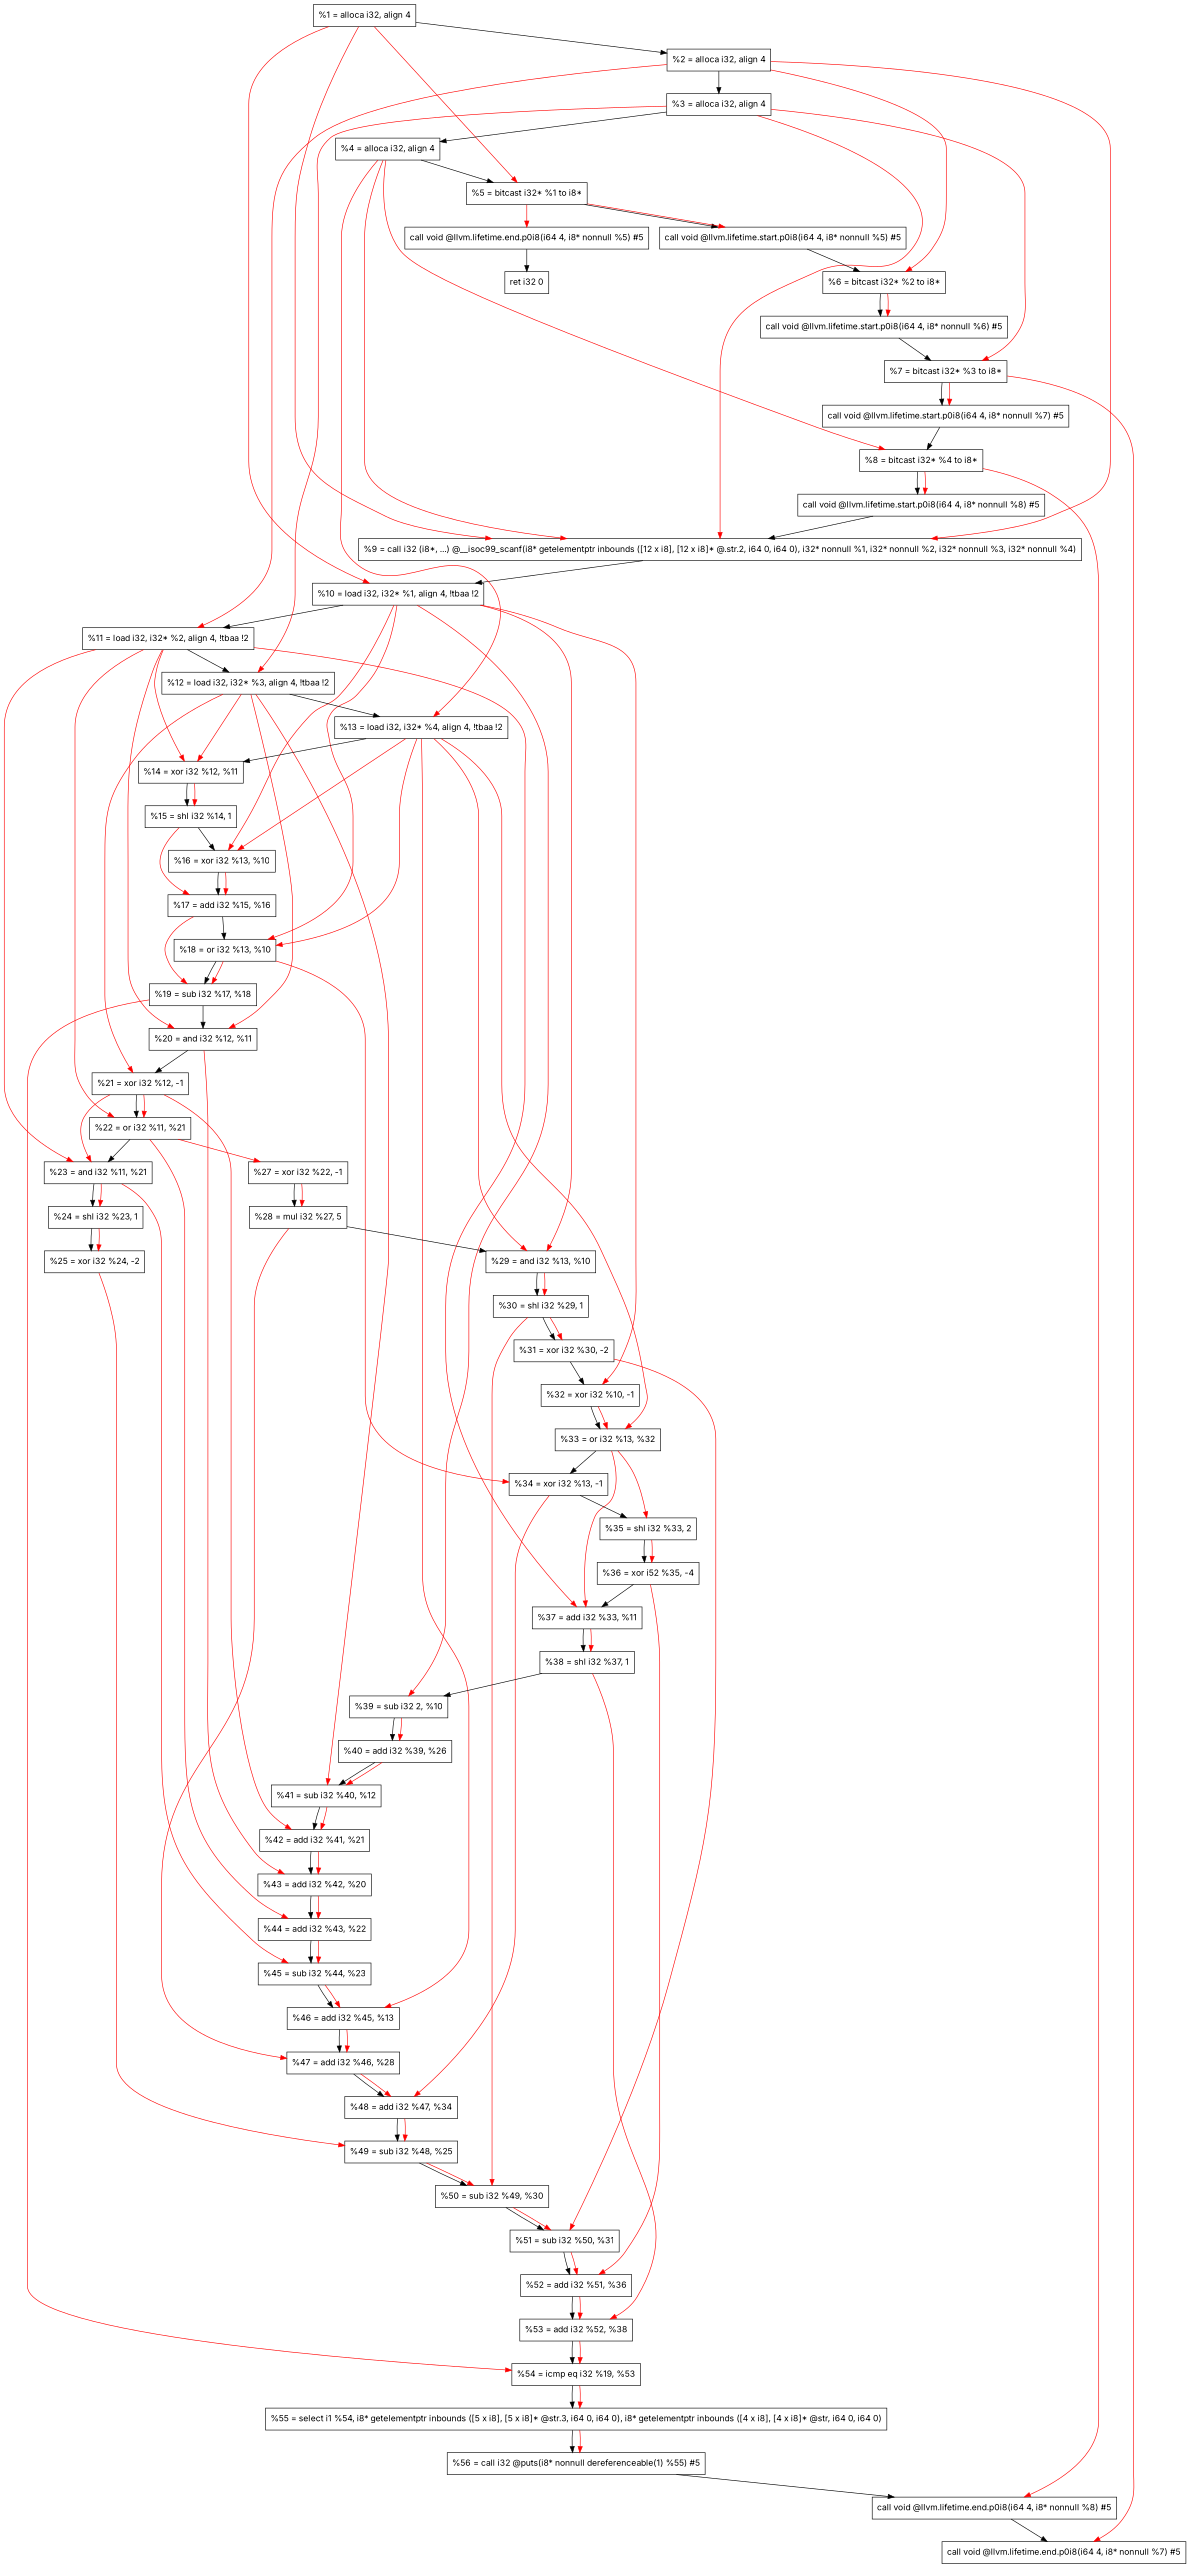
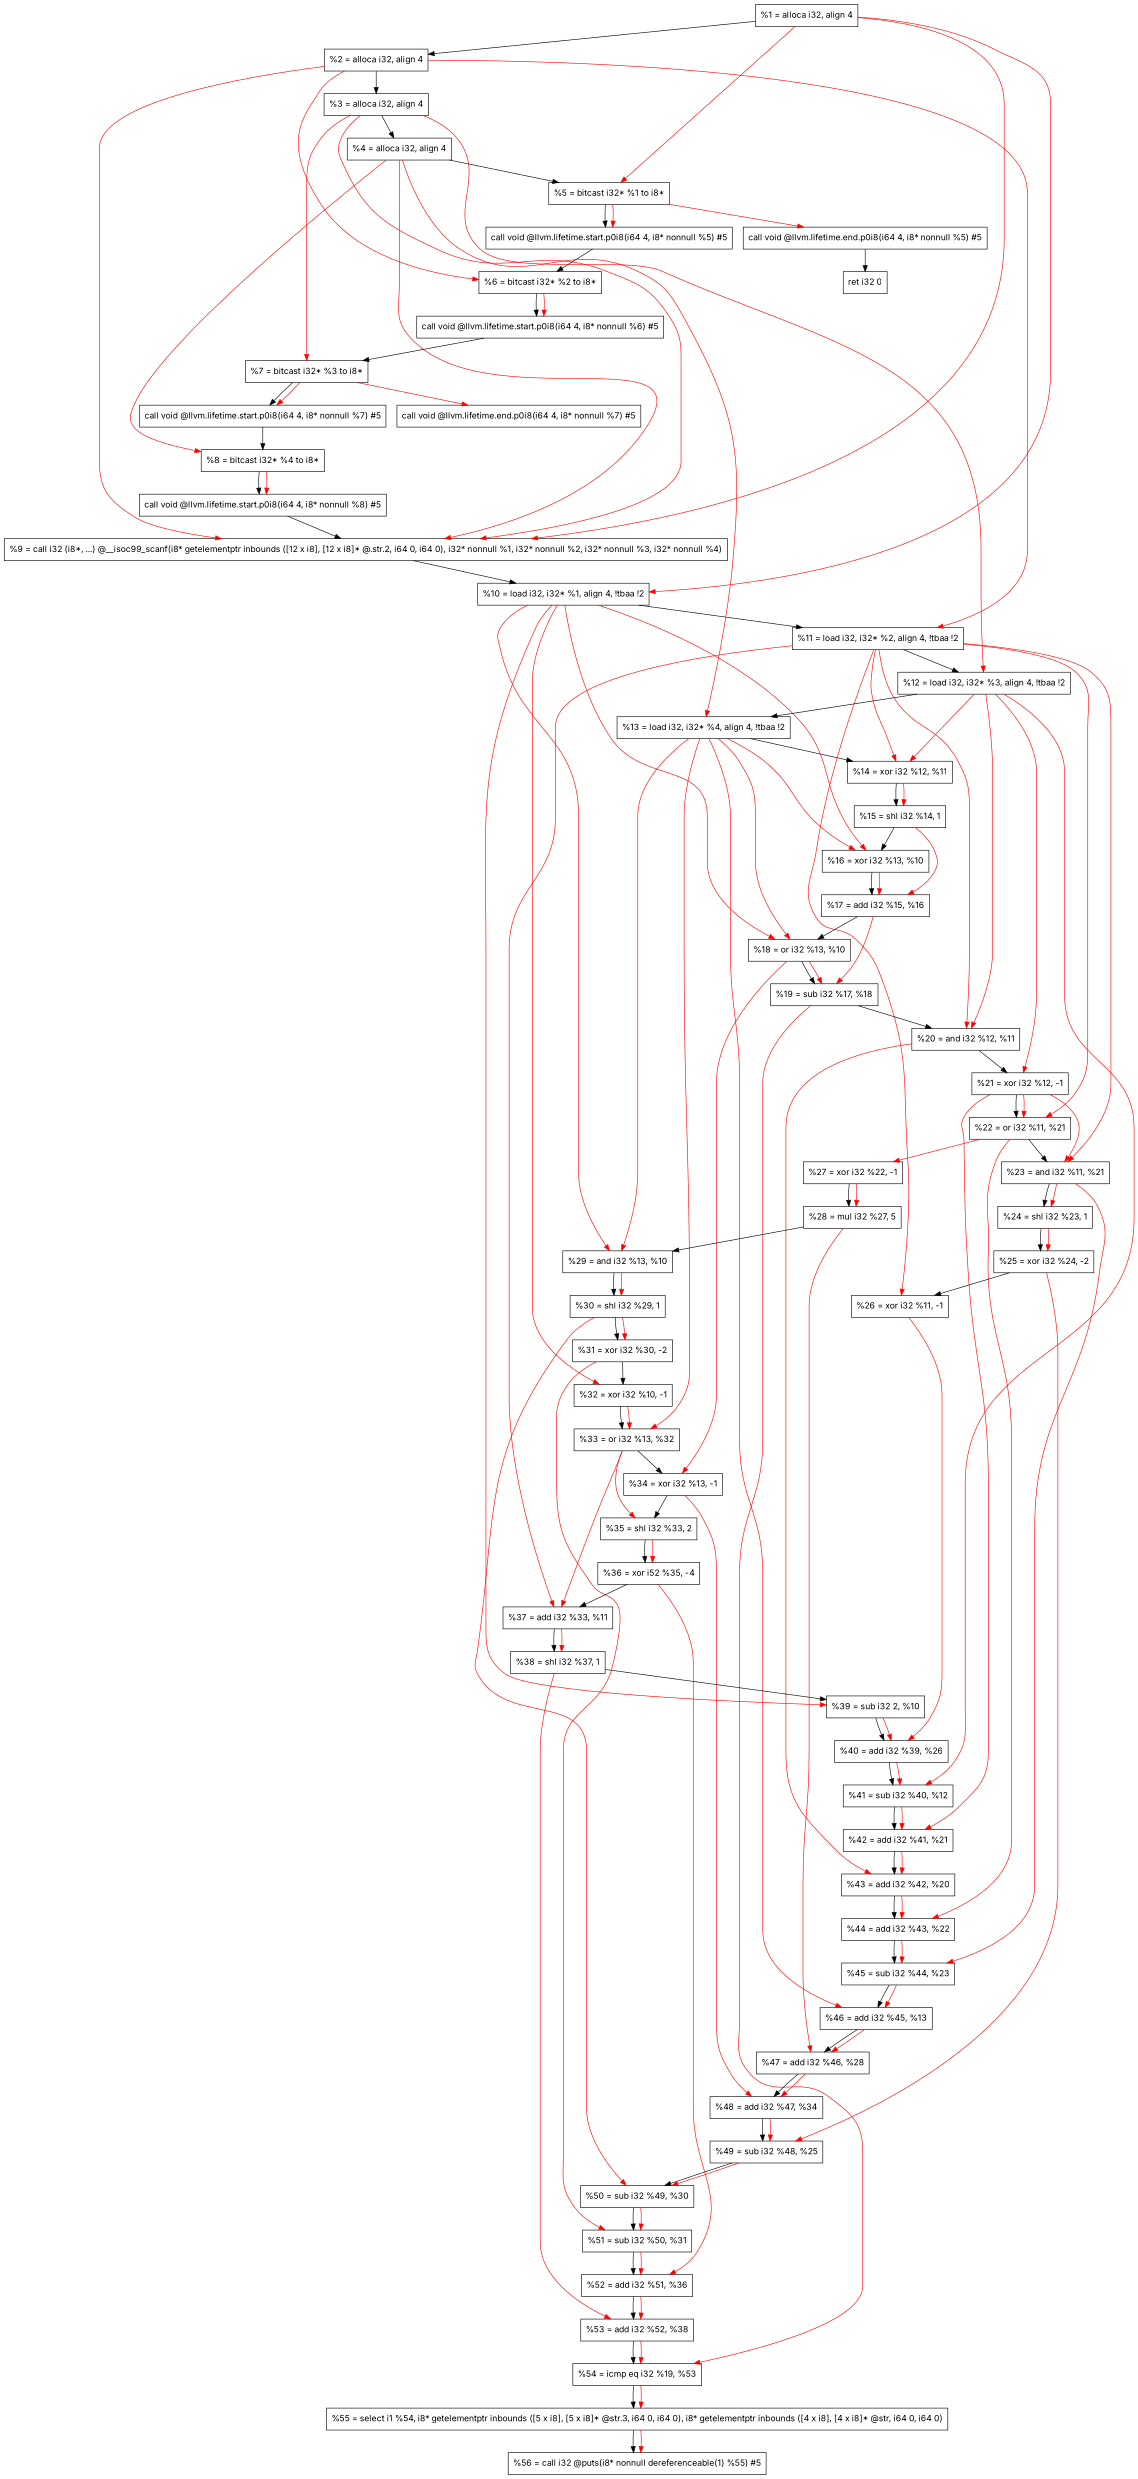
node "%26 = xor i32 %11, -1": added
node "call void @llvm.lifetime.end.p0i8(i64 4, i8* nonnull %8) #5": removed
